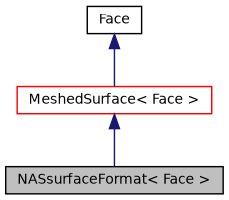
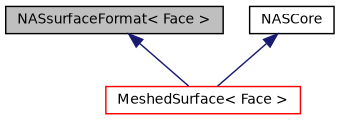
node "Face": label "Face" -> "NASCore"
edge "NASsurfaceFormat< Face >" -> "MeshedSurface< Face >": reversed
